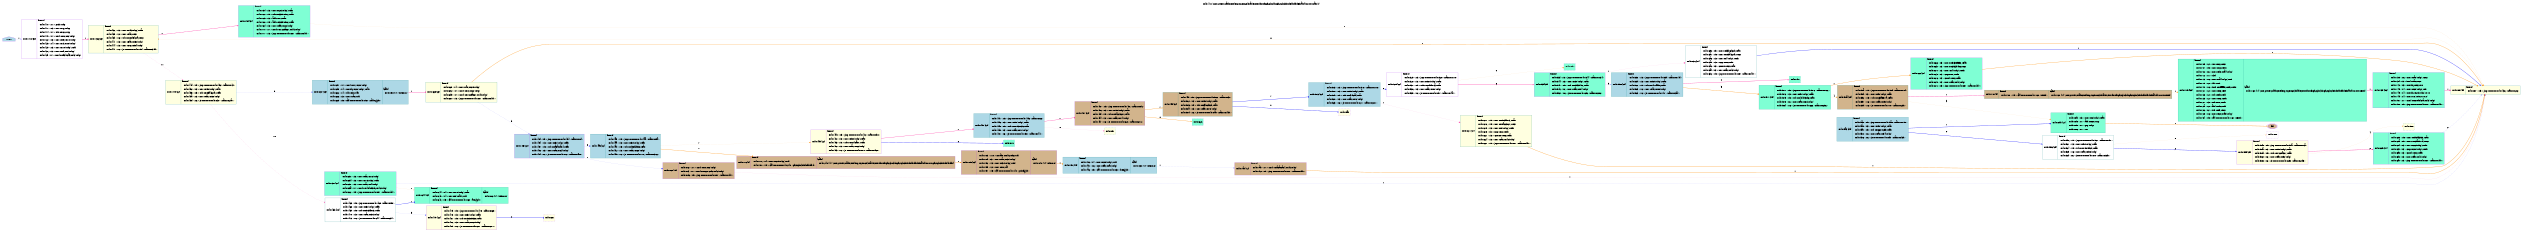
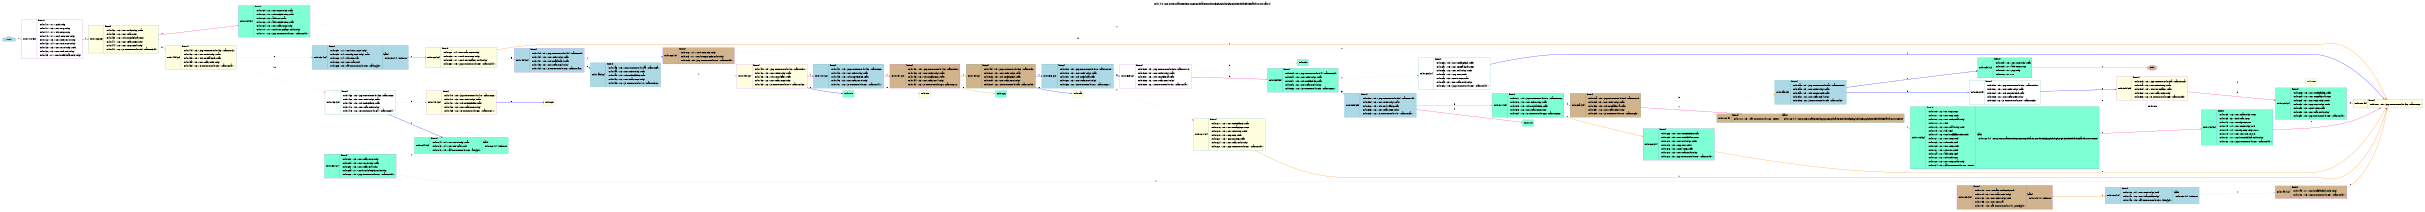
edge "0x40158a [25]" -> "0x4018db [12]": now "0x40158a [25]" -> "0x4015a3 [25]"
node "0x40177c [9]": removed
